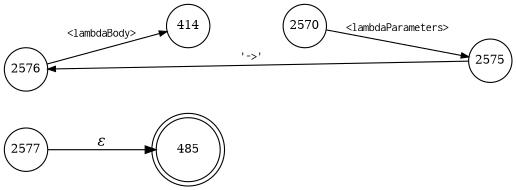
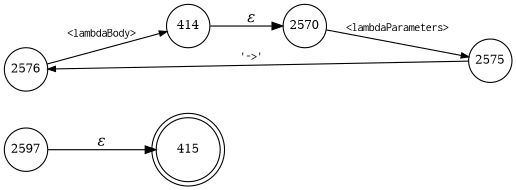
edge "414" -> "2570": added, label "ε"
node "2577": label "2577" -> "2597"
node "485": label "485" -> "415"
